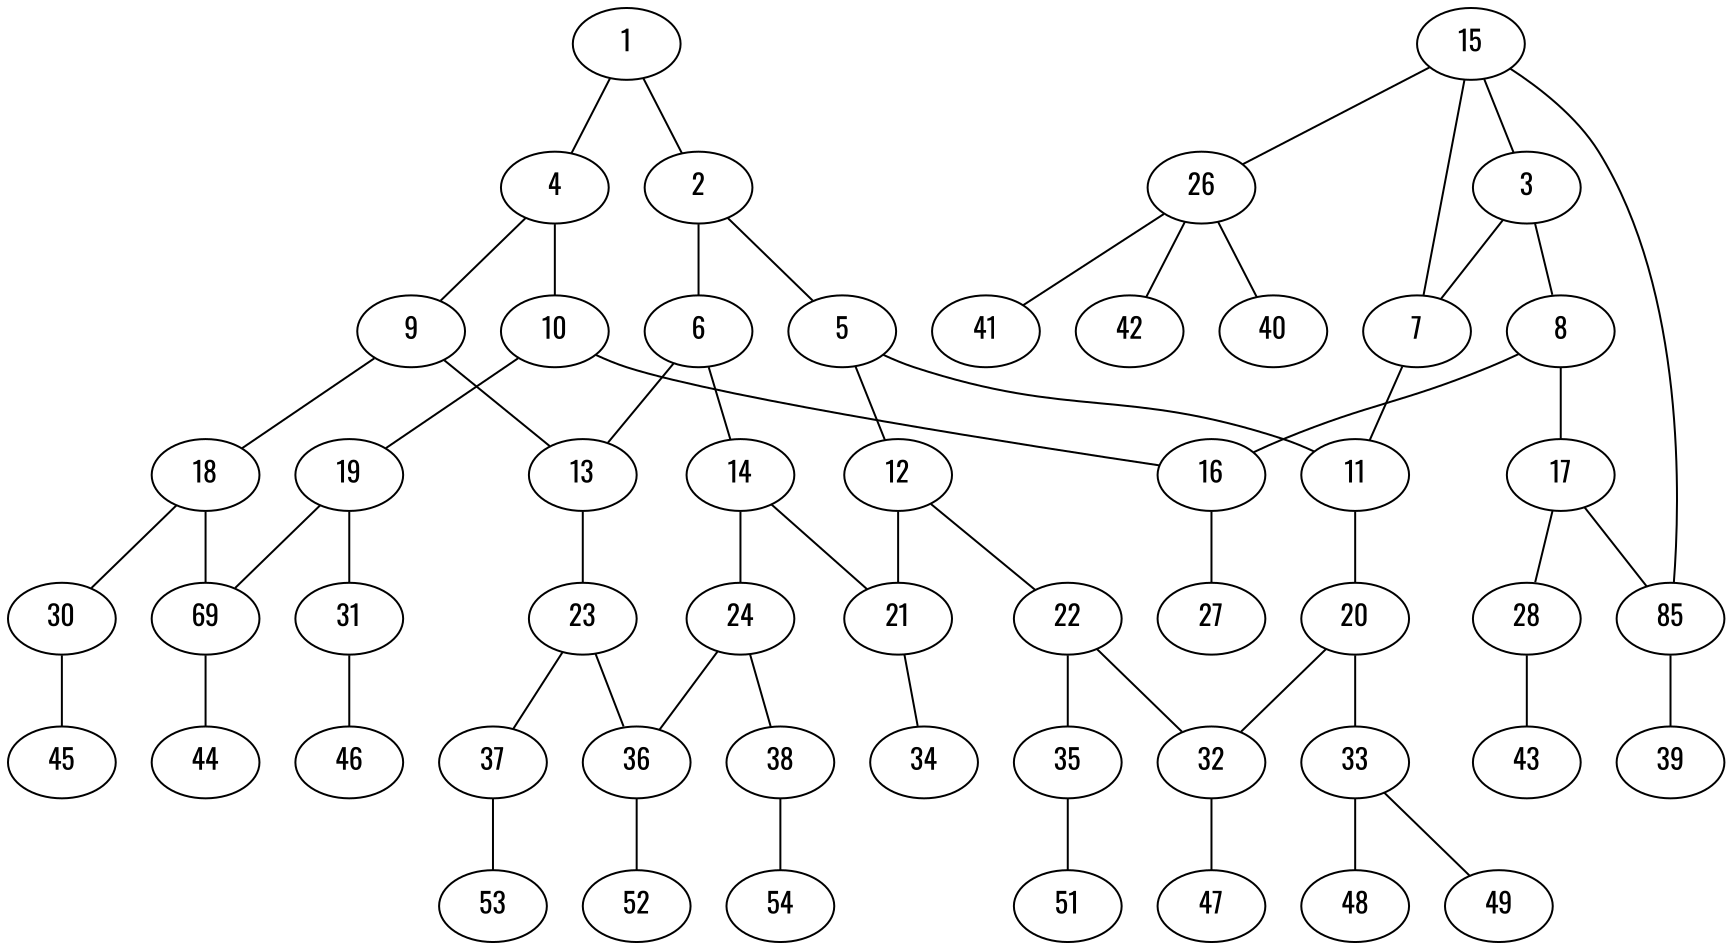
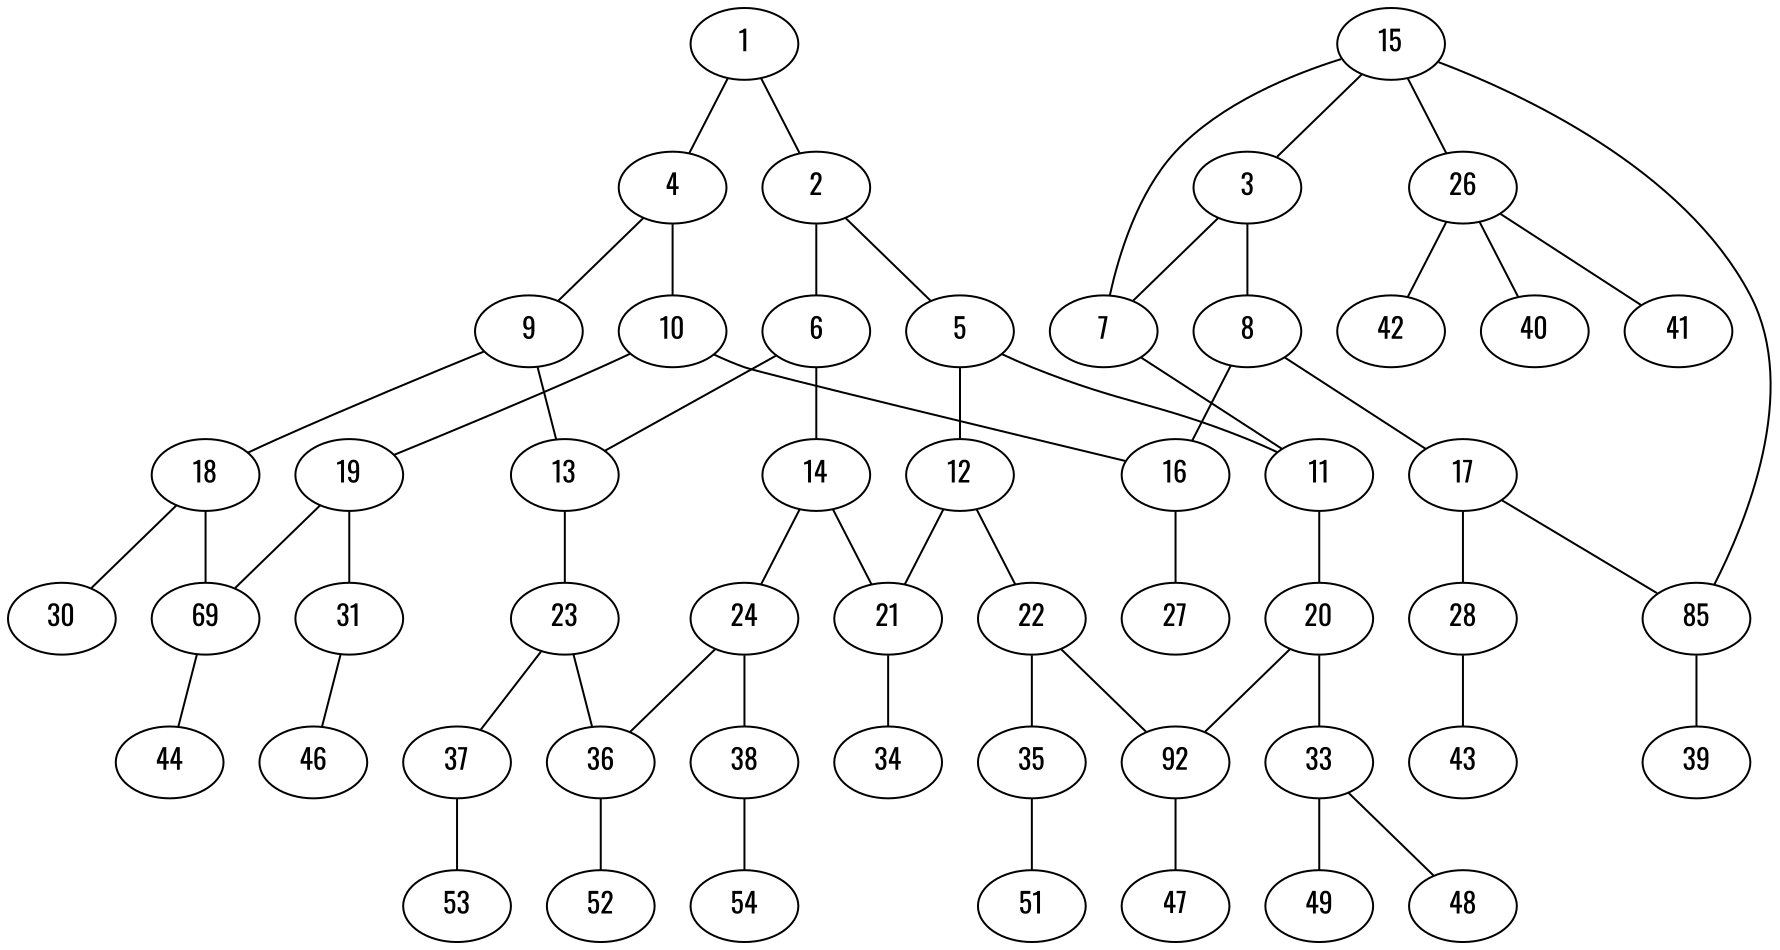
node "45": removed
node "32": label "32" -> "92"
